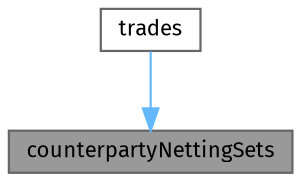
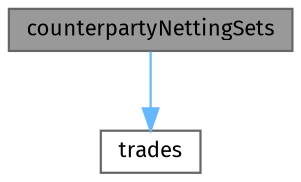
edge "trades" -> "counterpartyNettingSets": reversed
